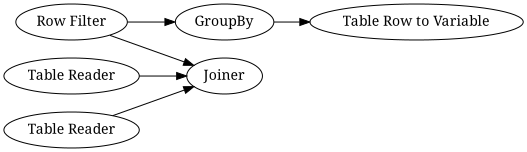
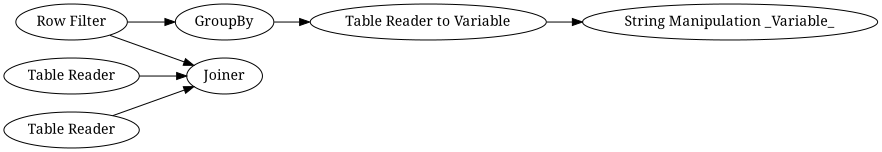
node "Table Row to Variable": label "Table Row to Variable" -> "Table Reader to Variable"
node "String Manipulation _Variable_": added
